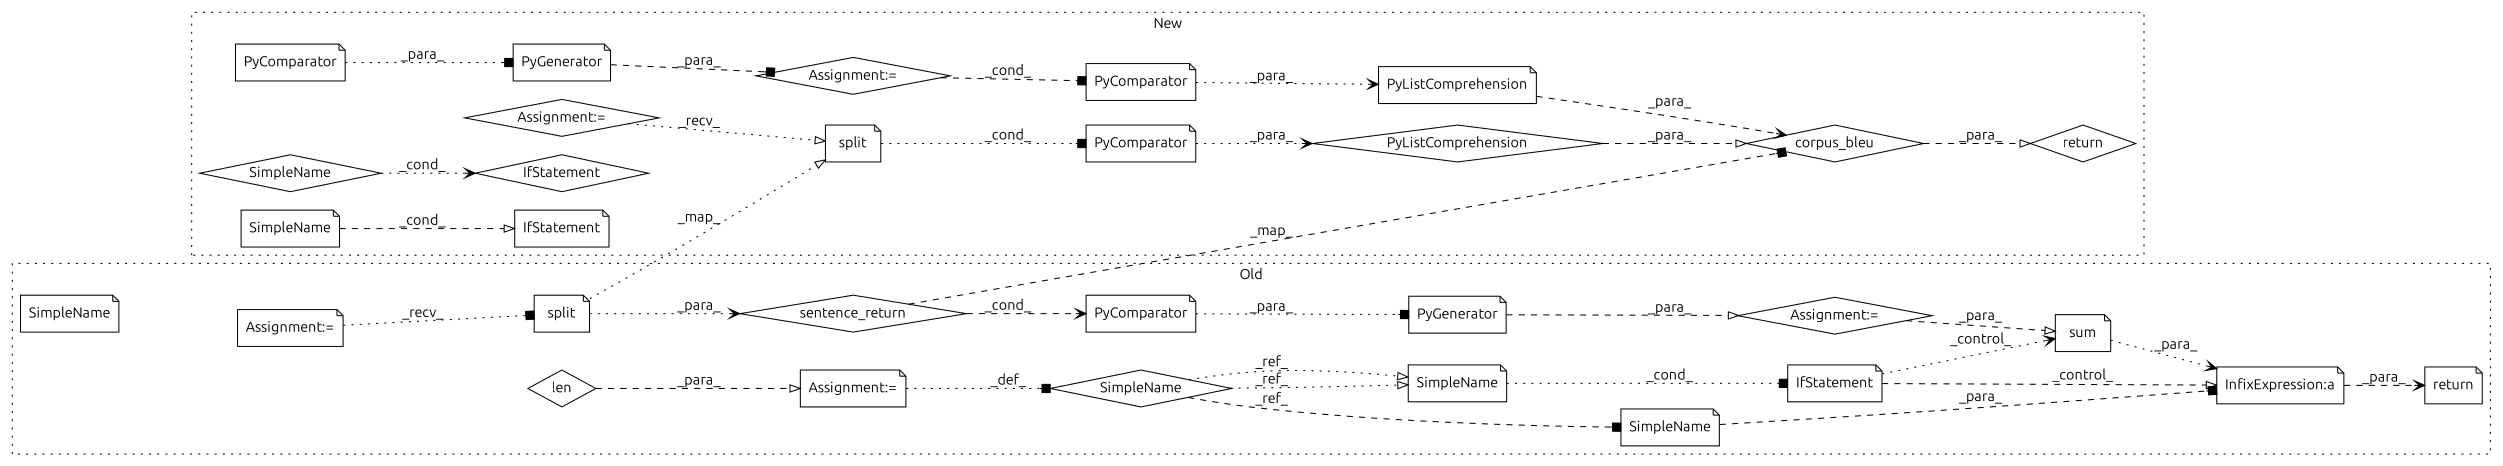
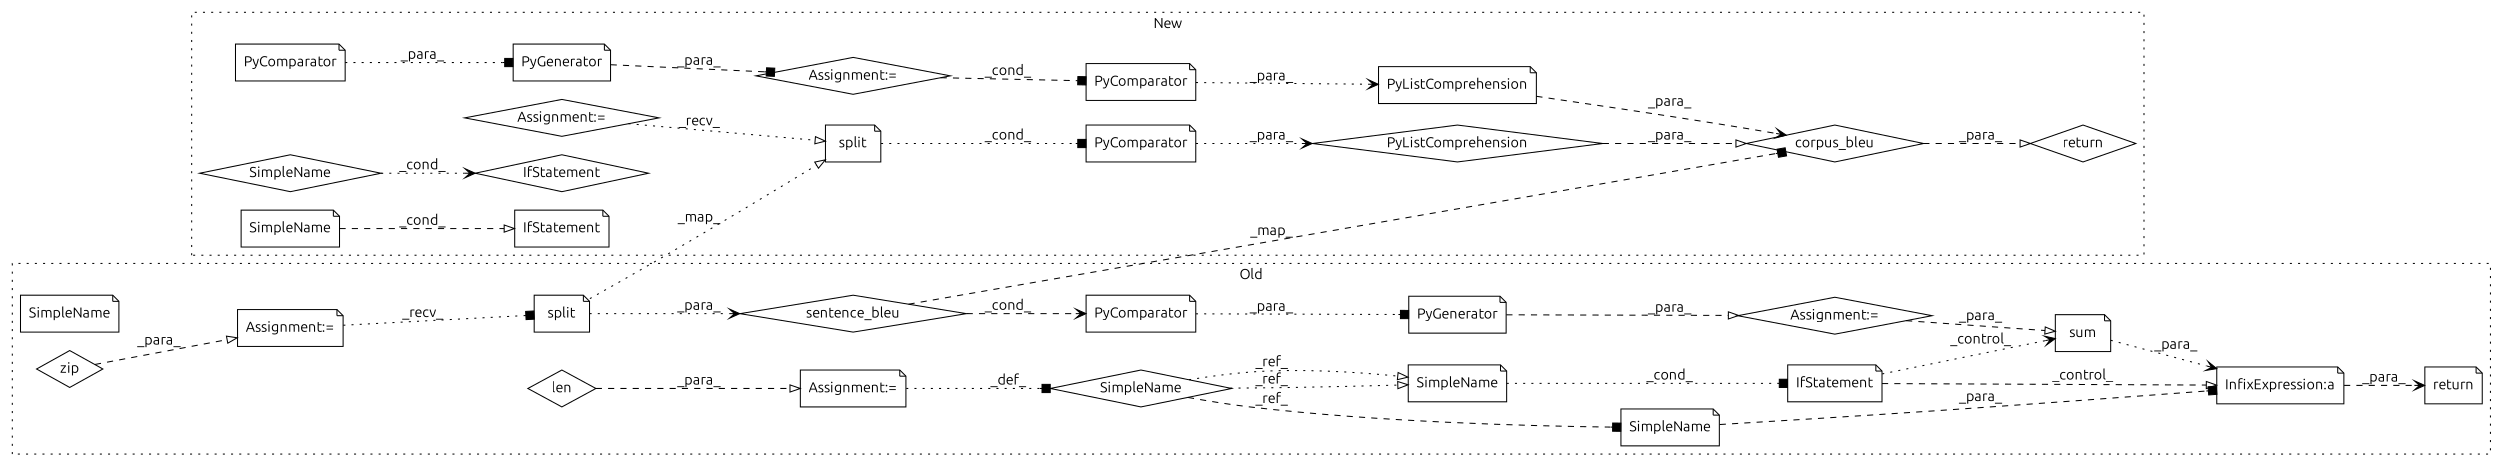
node "sentence_return": label "sentence_return" -> "sentence_bleu"
node "zip": added
